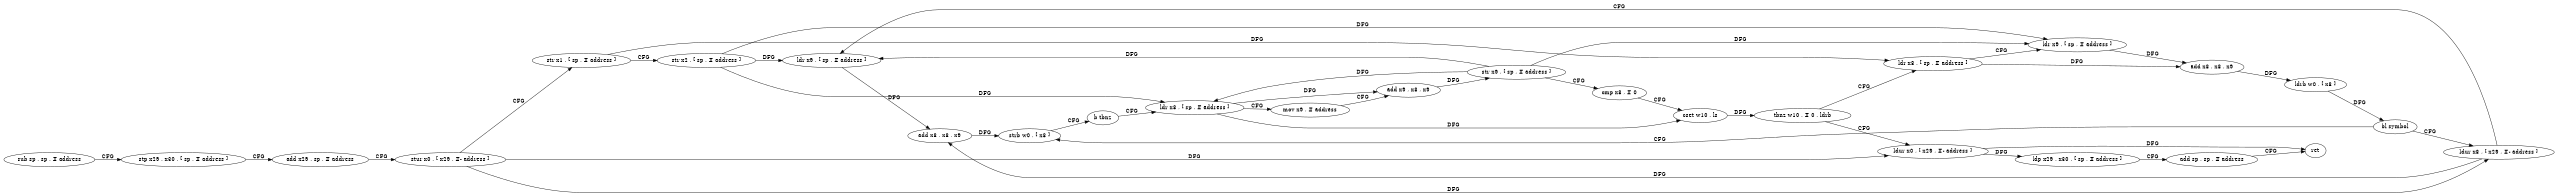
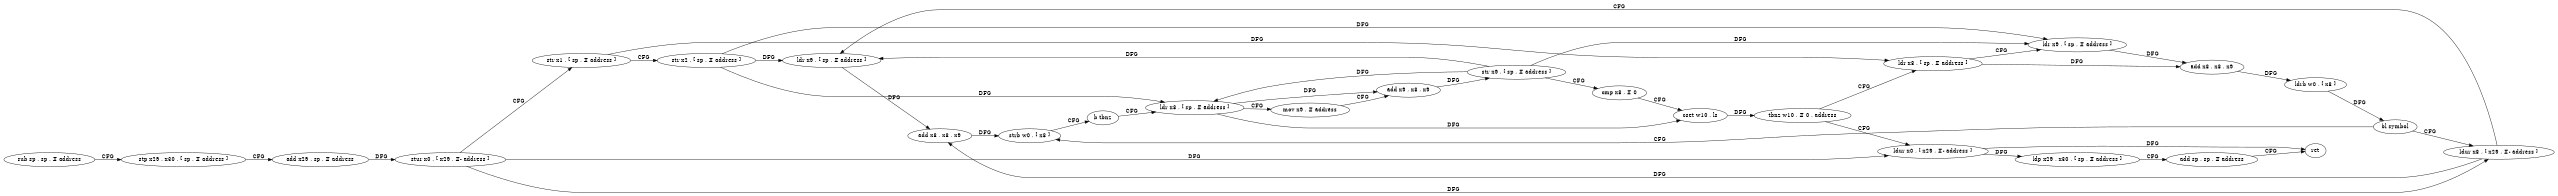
node "tbnz w10 , # 0 , ldrb": label "tbnz w10 , # 0 , ldrb" -> "tbnz w10 , # 0 , address"
edge "add x29 , sp , # address" -> "stur x0 , [ x29 , #- address ]": label "CFG" -> "DFG"
